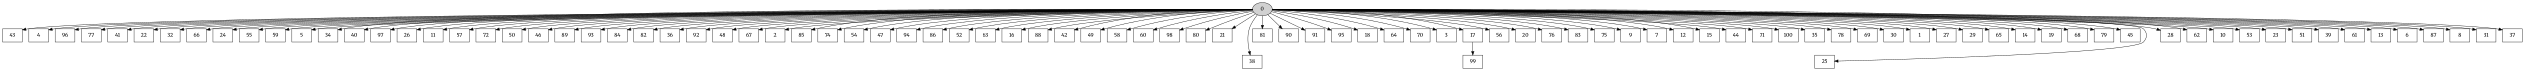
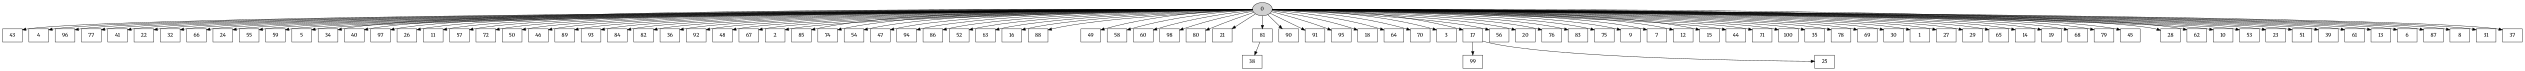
edge "0" -> "38": now "81" -> "38"
node "42": removed
edge "0" -> "25": now "17" -> "25"
